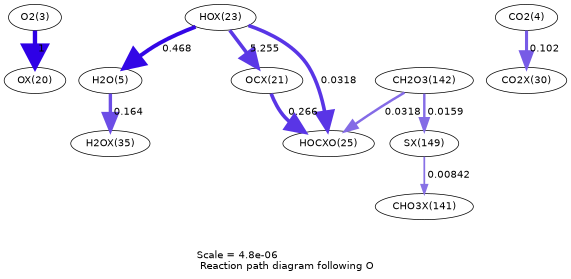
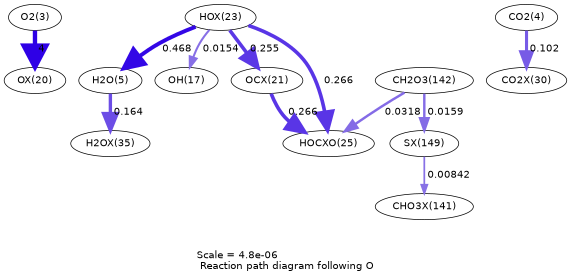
edge "O2(3)" -> "OX(20)": label " 1" -> " 4"
edge "HOX(23)" -> "OCX(21)": label " 5.255" -> " 0.255"
node "OH(17)": added
edge "HOX(23)" -> "HOCXO(25)": label " 0.0318" -> " 0.266"
